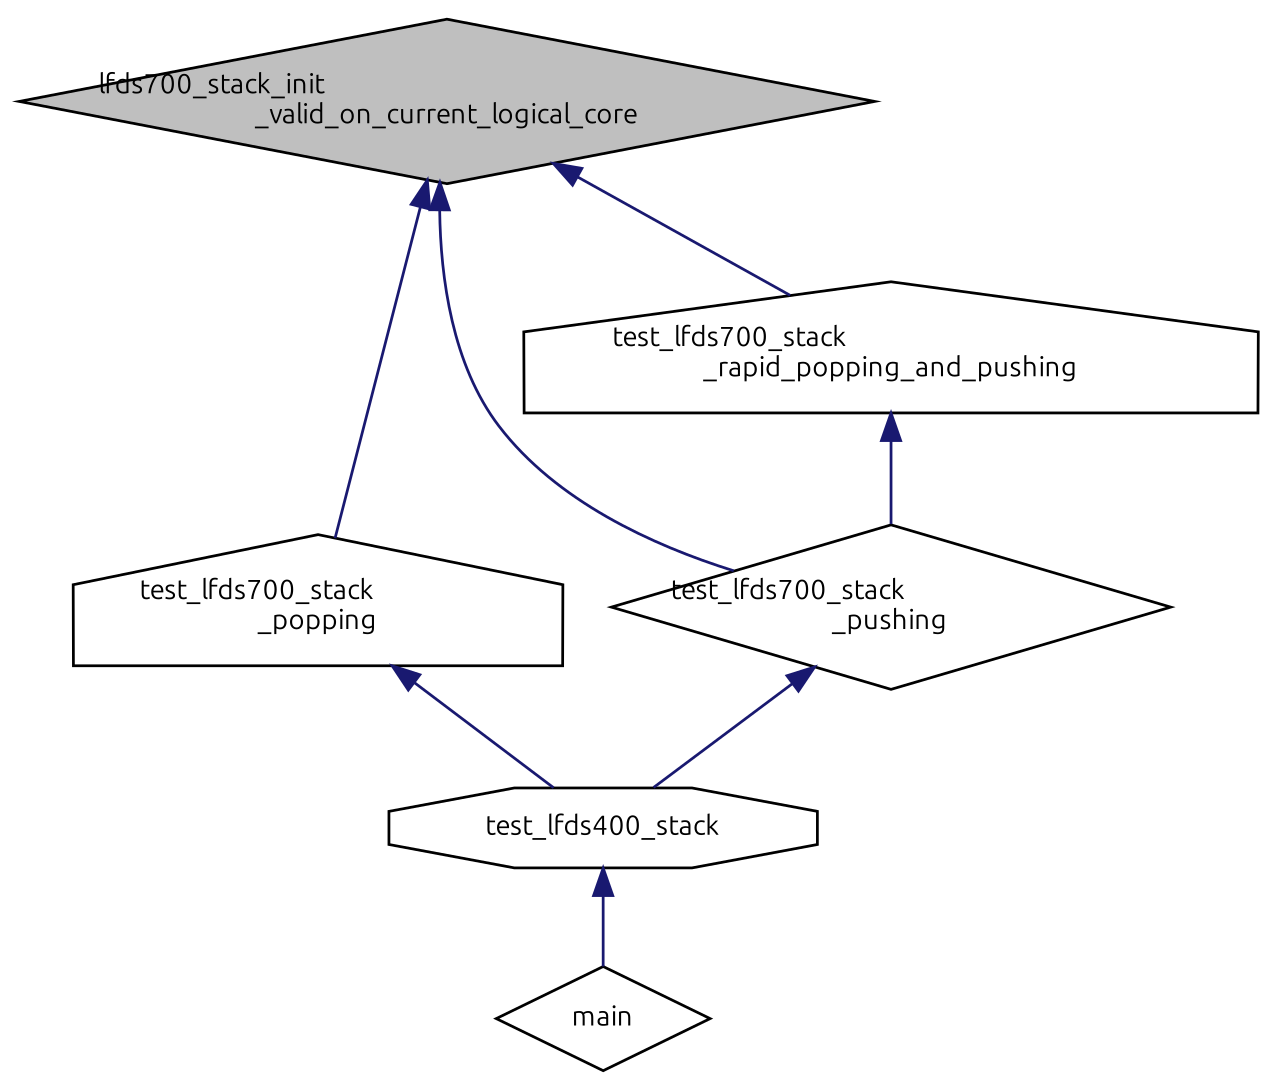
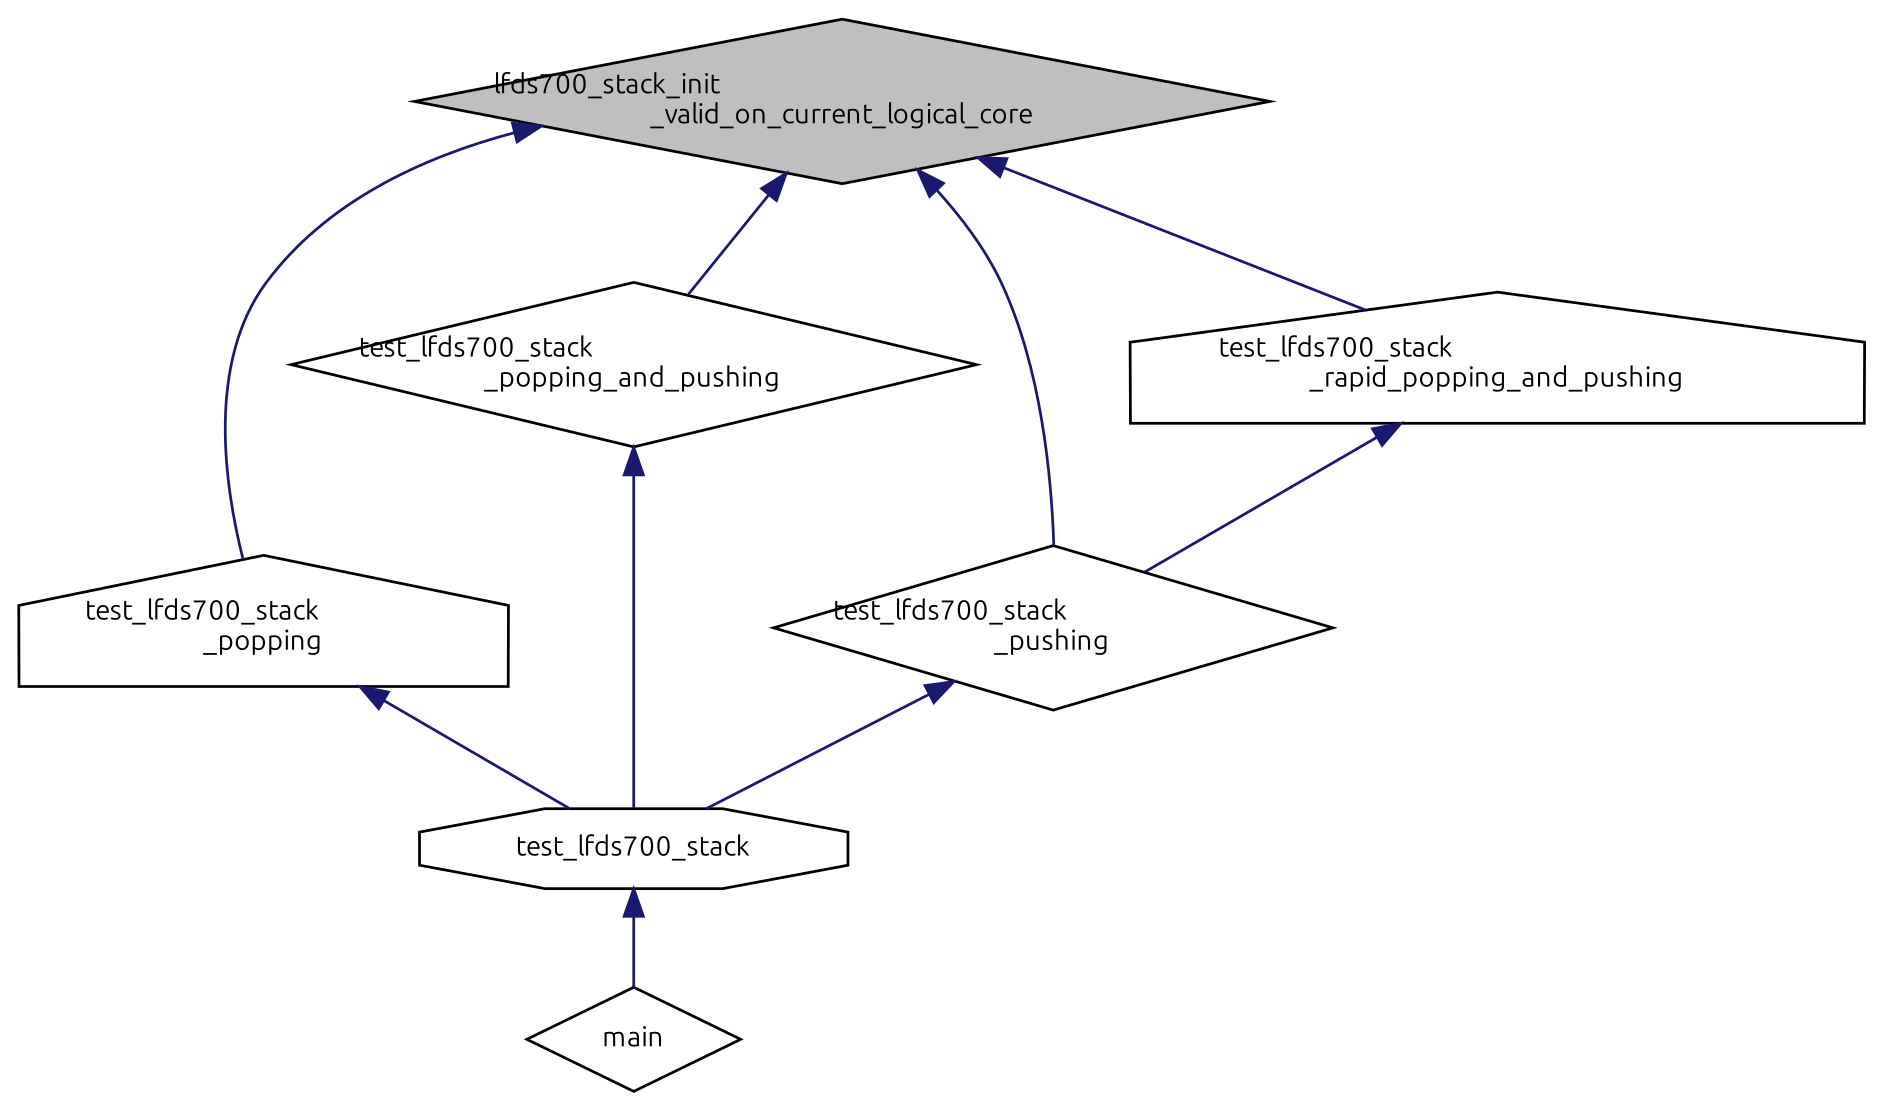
node "test_lfds700_stack _popping_and_pushing": added
node "test_lfds400_stack": label "test_lfds400_stack" -> "test_lfds700_stack"
